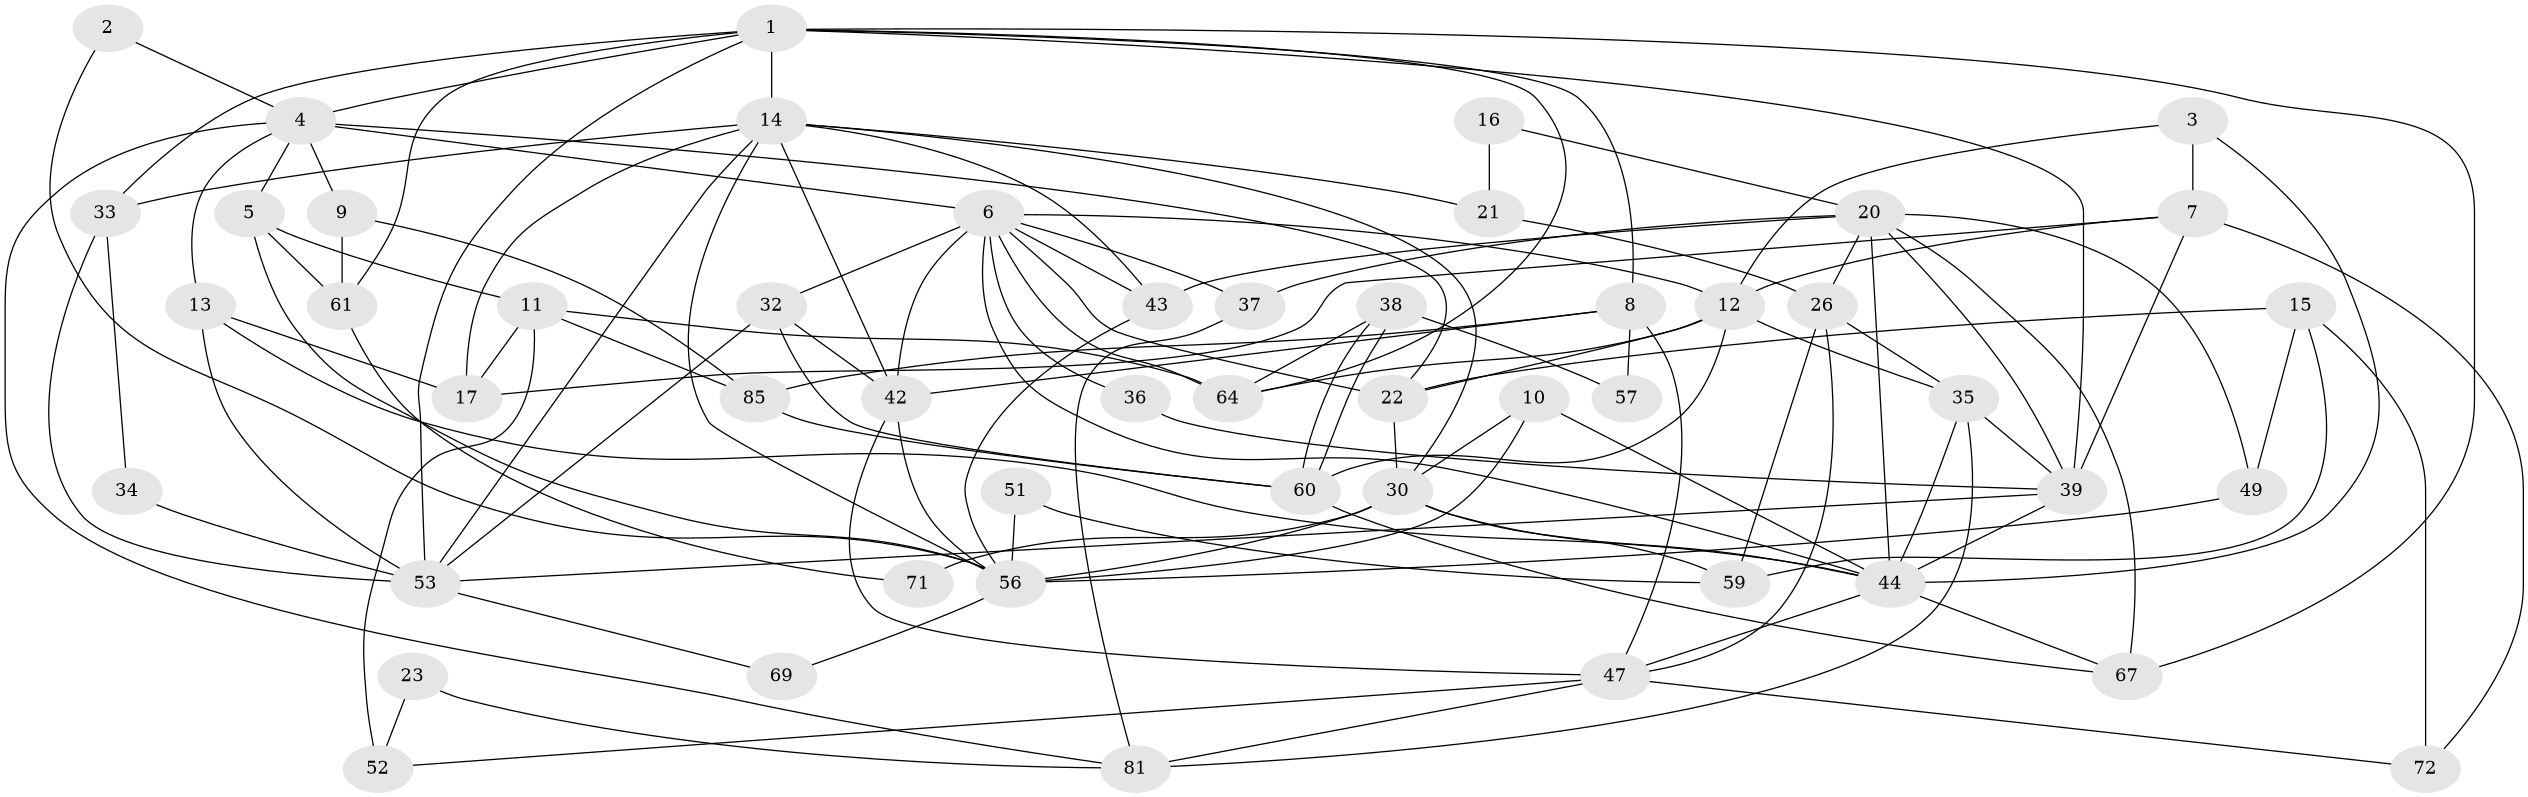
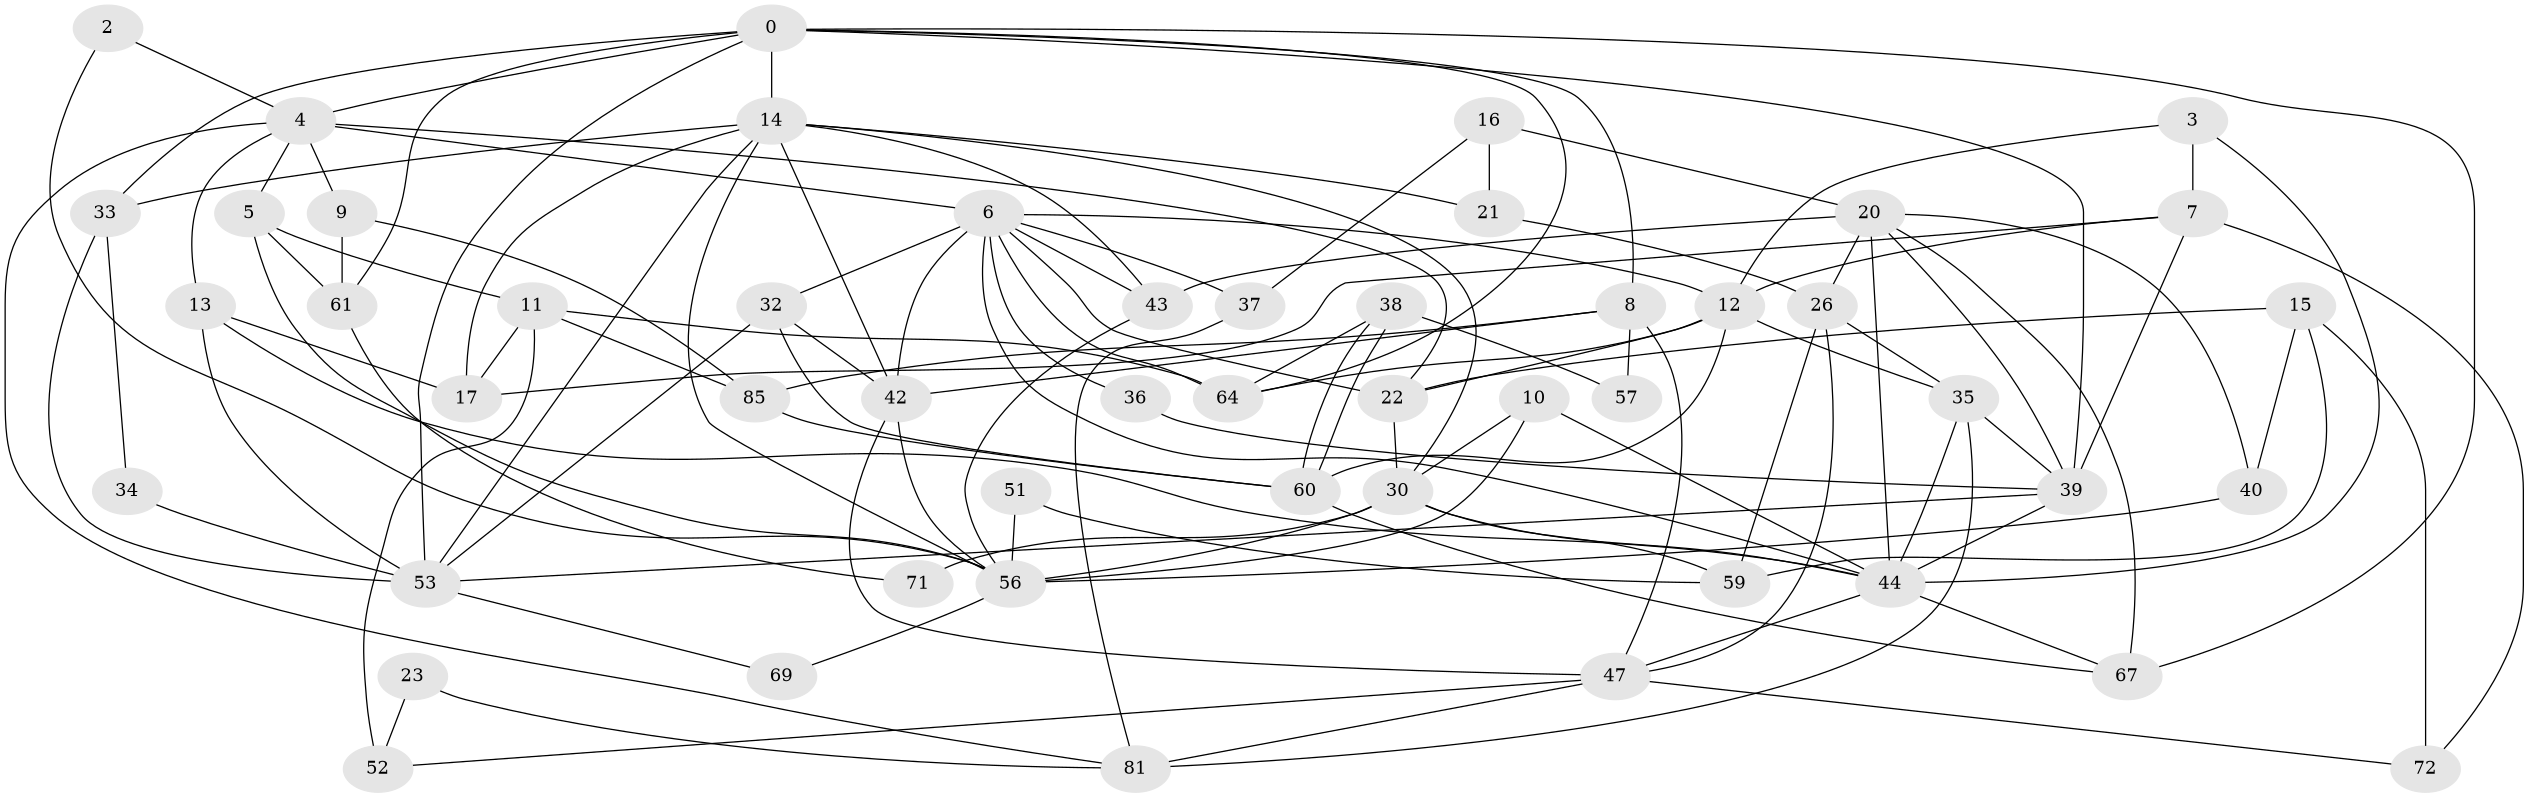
node "1": label "1" -> "0"
edge "20" -- "37": now "16" -- "37"
node "49": label "49" -> "40"
